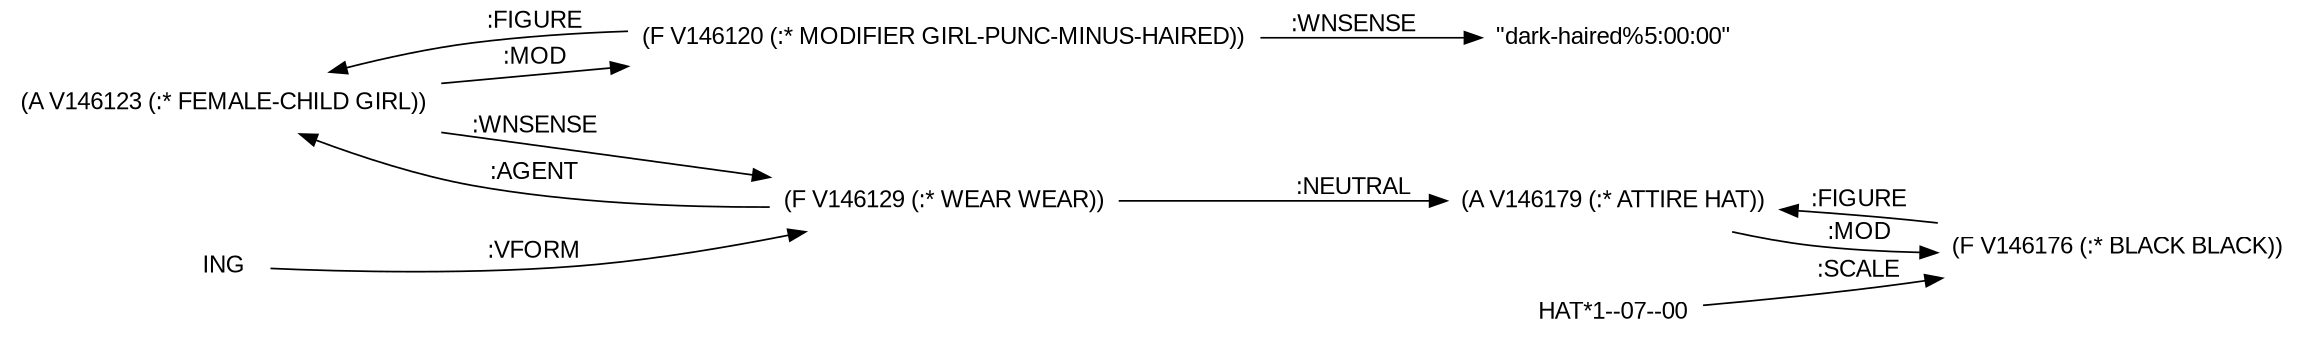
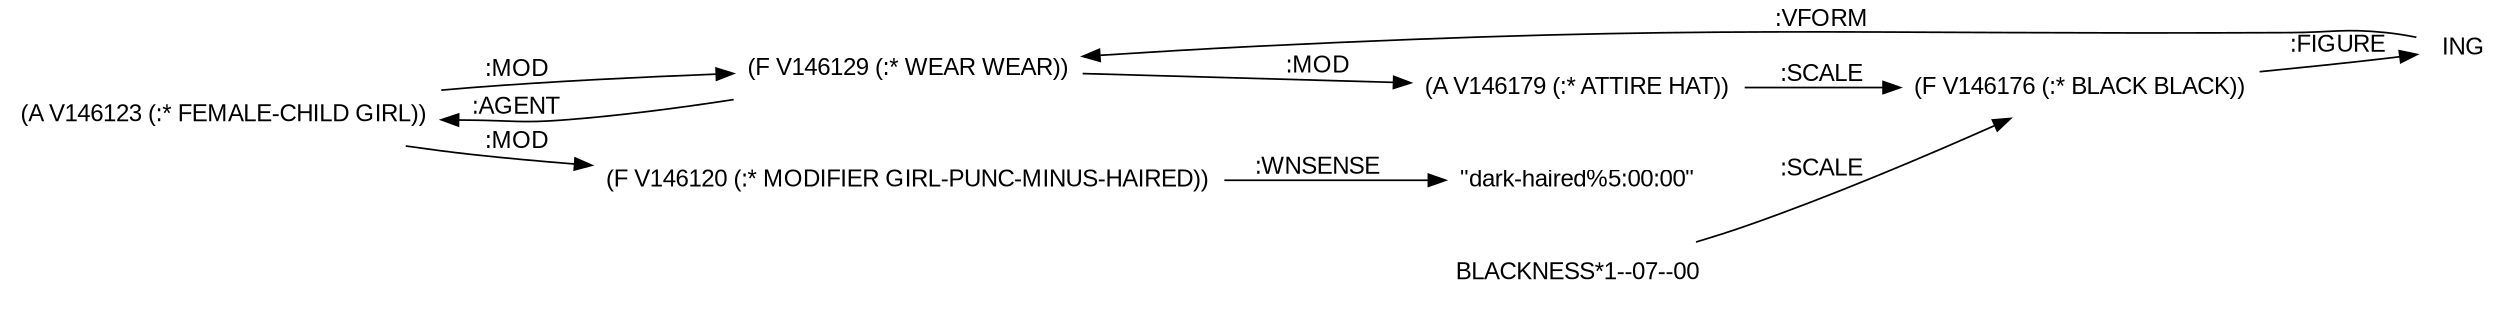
edge "(F V146120 (:* MODIFIER GIRL-PUNC-MINUS-HAIRED))" -> "(A V146123 (:* FEMALE-CHILD GIRL))": removed, label ":FIGURE"
edge "(A V146123 (:* FEMALE-CHILD GIRL))" -> "(F V146129 (:* WEAR WEAR))": label ":WNSENSE" -> ":MOD"
edge "(F V146129 (:* WEAR WEAR))" -> "(A V146179 (:* ATTIRE HAT))": label ":NEUTRAL" -> ":MOD"
edge "(F V146176 (:* BLACK BLACK))" -> "(A V146179 (:* ATTIRE HAT))": now "(F V146176 (:* BLACK BLACK))" -> "ING"
edge "(A V146179 (:* ATTIRE HAT))" -> "(F V146176 (:* BLACK BLACK))": label ":MOD" -> ":SCALE"
node "HAT*1--07--00": label "HAT*1--07--00" -> "BLACKNESS*1--07--00"
